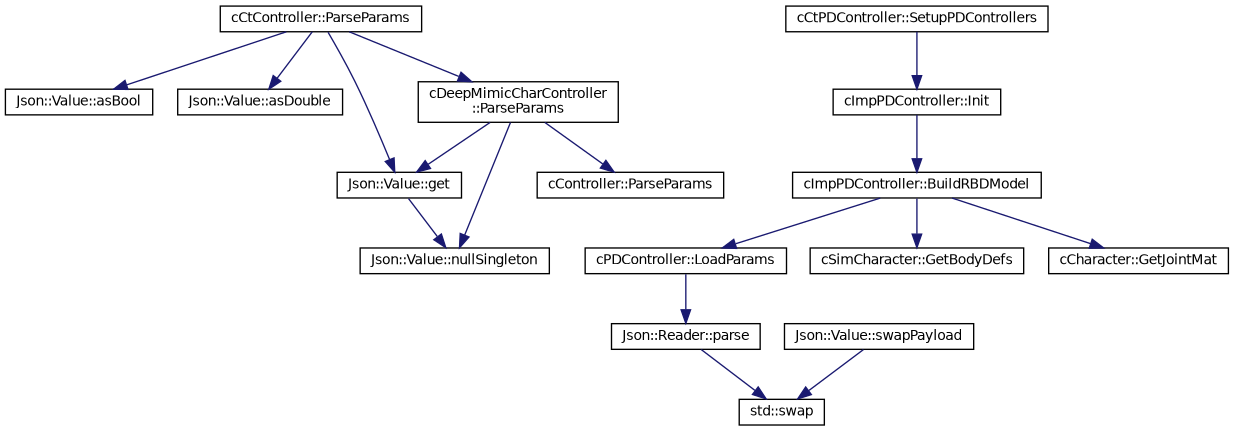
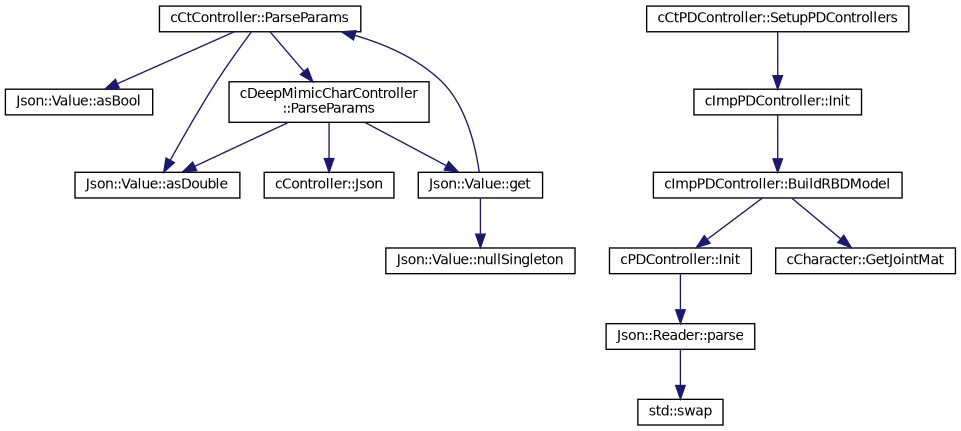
edge "cCtController::ParseParams" -> "Json::Value::get": reversed
edge "cDeepMimicCharController ::ParseParams" -> "Json::Value::nullSingleton": now "cDeepMimicCharController ::ParseParams" -> "Json::Value::asDouble"
node "cController::ParseParams": label "cController::ParseParams" -> "cController::Json"
node "cPDController::LoadParams": label "cPDController::LoadParams" -> "cPDController::Init"
node "cSimCharacter::GetBodyDefs": removed
node "Json::Value::swapPayload": removed
